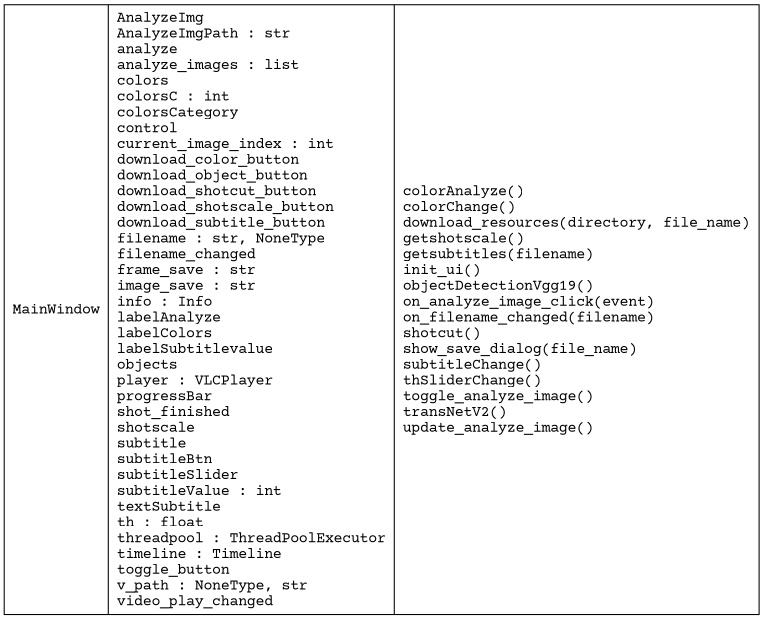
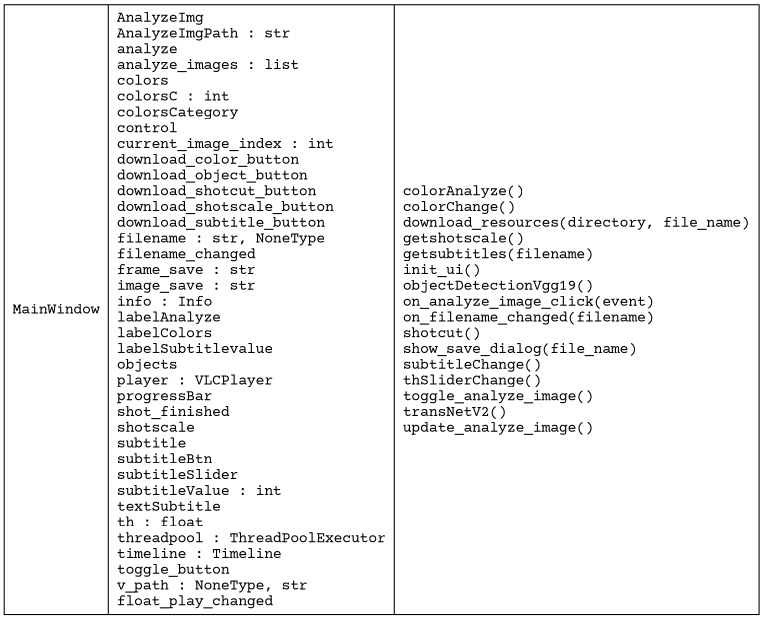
node "MainWindow": text "video_play_changed" -> "float_play_changed"
